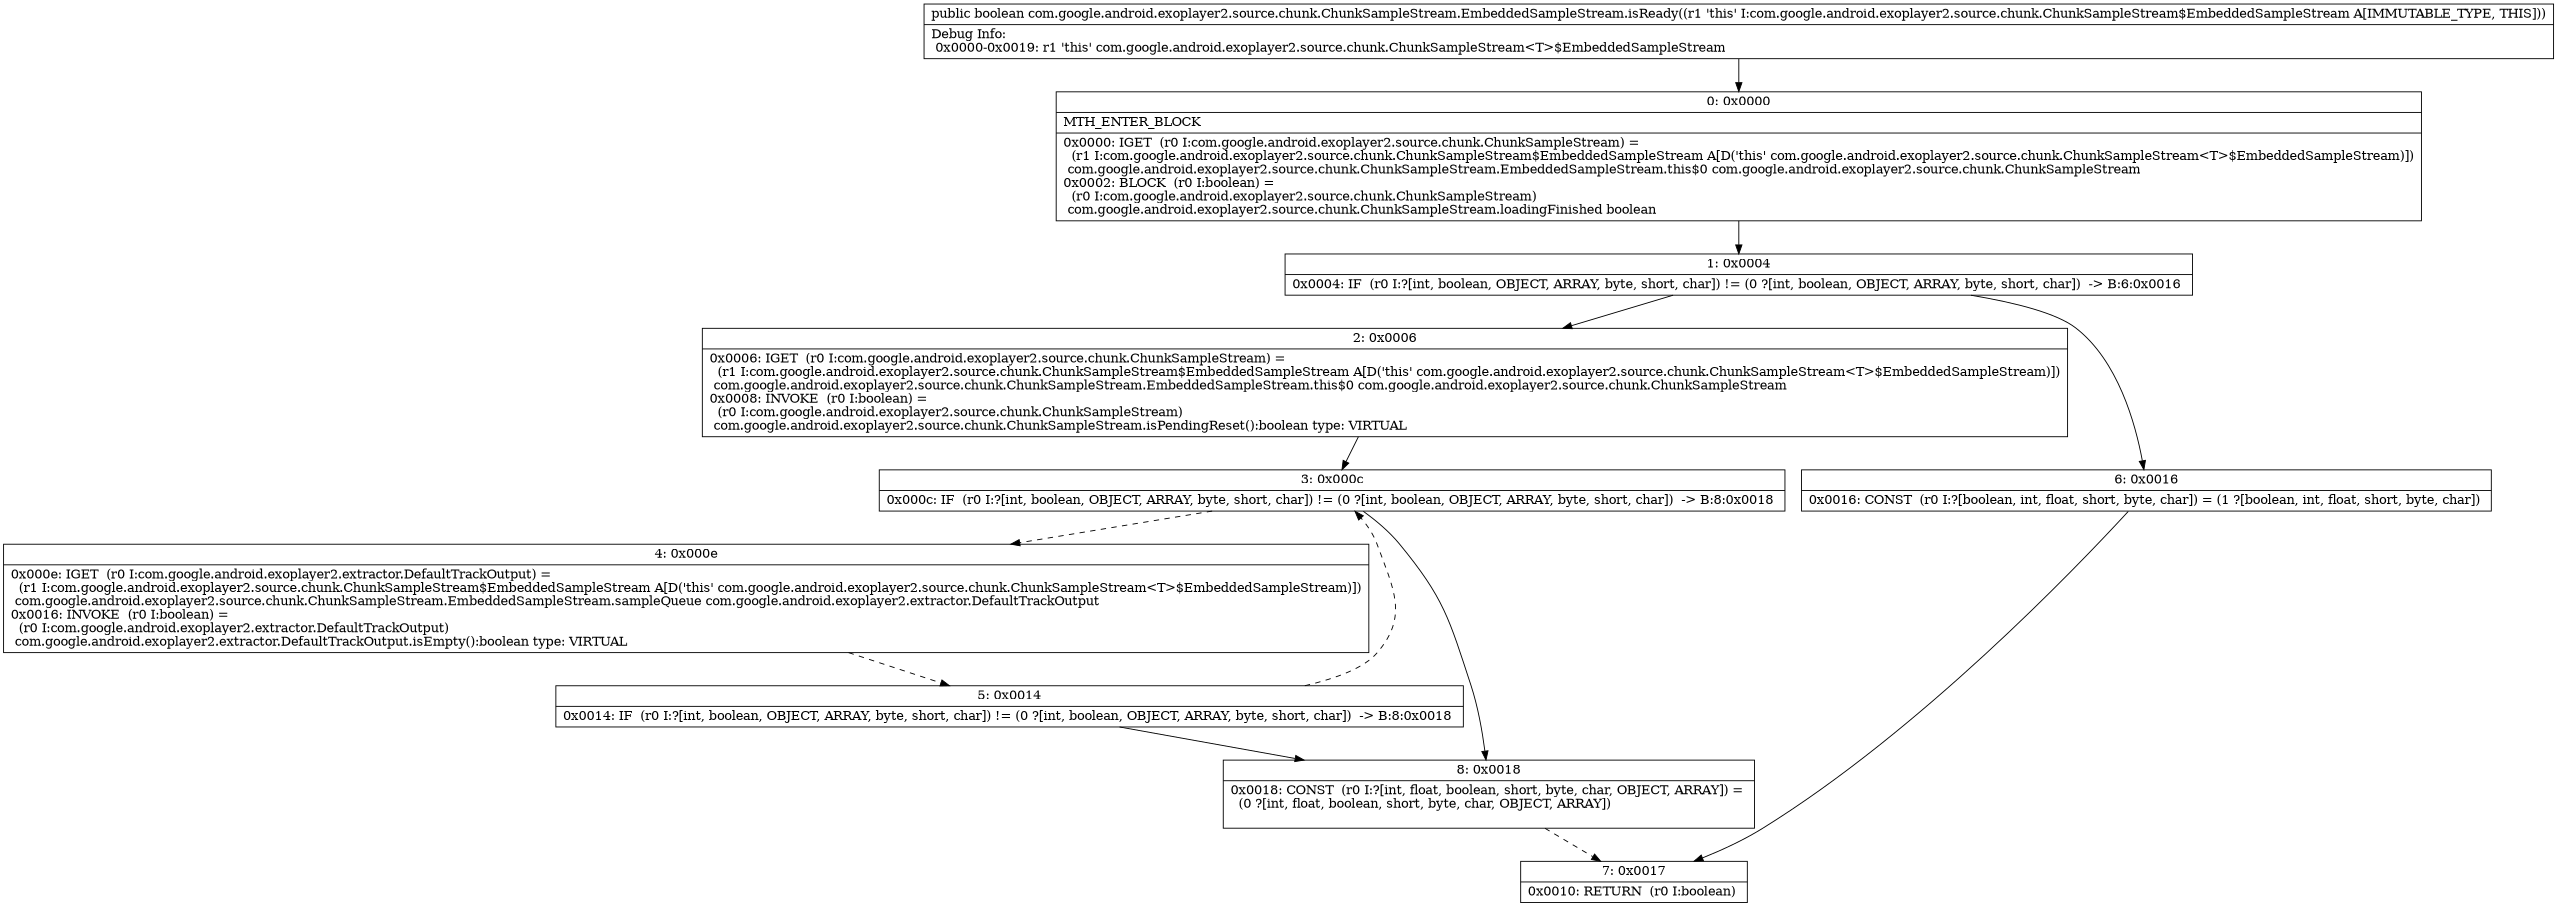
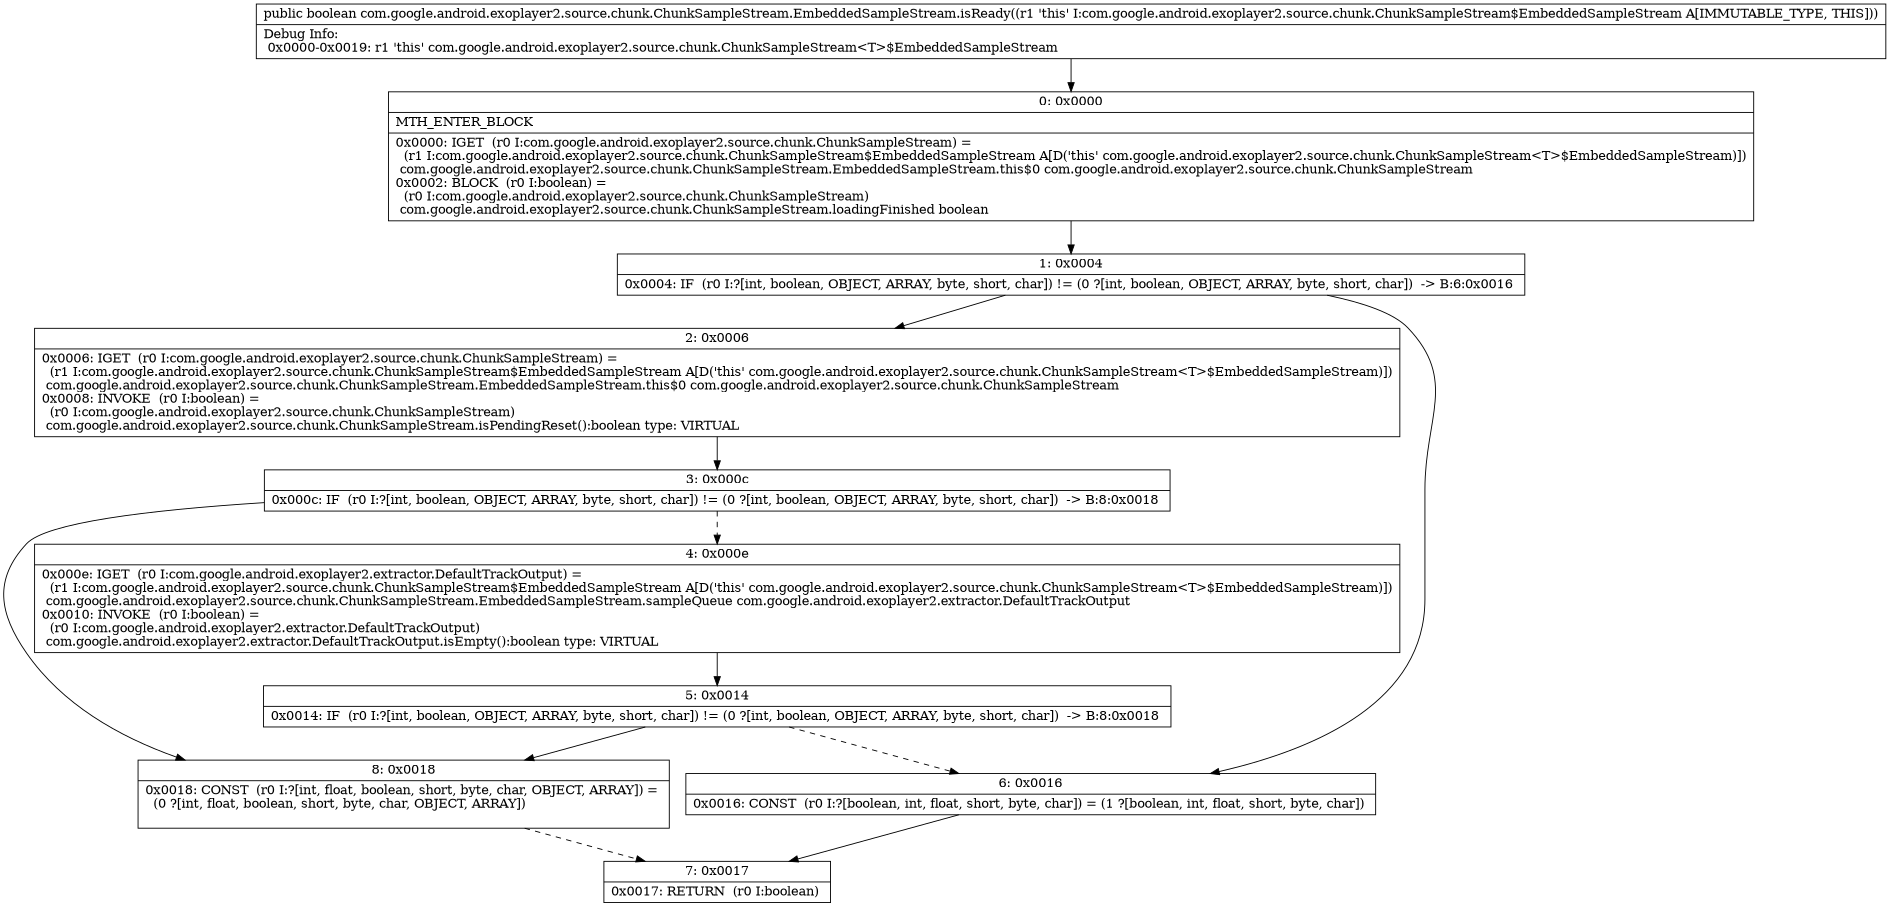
node "4: 0x000e": text "0x0016: INVOKE  (r0 I:boolean) =" -> "0x0010: INVOKE  (r0 I:boolean) ="
edge "5: 0x0014" -> "3: 0x000c": now "5: 0x0014" -> "6: 0x0016"
edge "4: 0x000e" -> "5: 0x0014": style dashed -> solid
node "7: 0x0017": text "0x0010: RETURN  (r0 I:boolean)" -> "0x0017: RETURN  (r0 I:boolean)"
